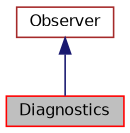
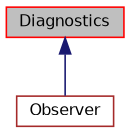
edge "Diagnostics" -> "Observer": reversed
